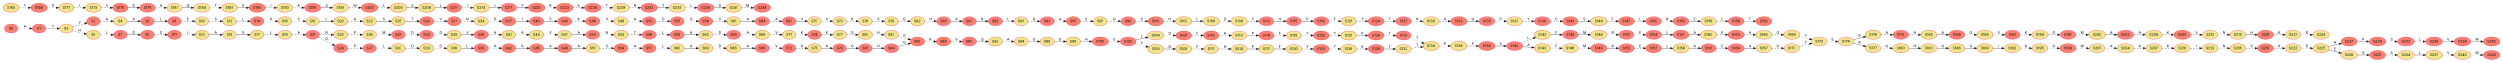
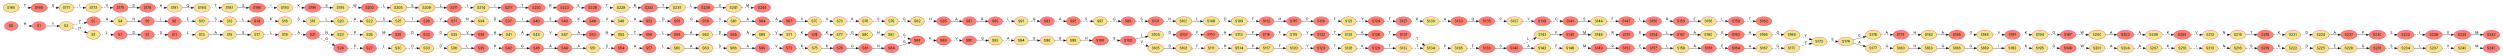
edge "S215" -> "S218": label "H" -> "T"
edge "S225" -> "S227": now "S224" -> "S227"
